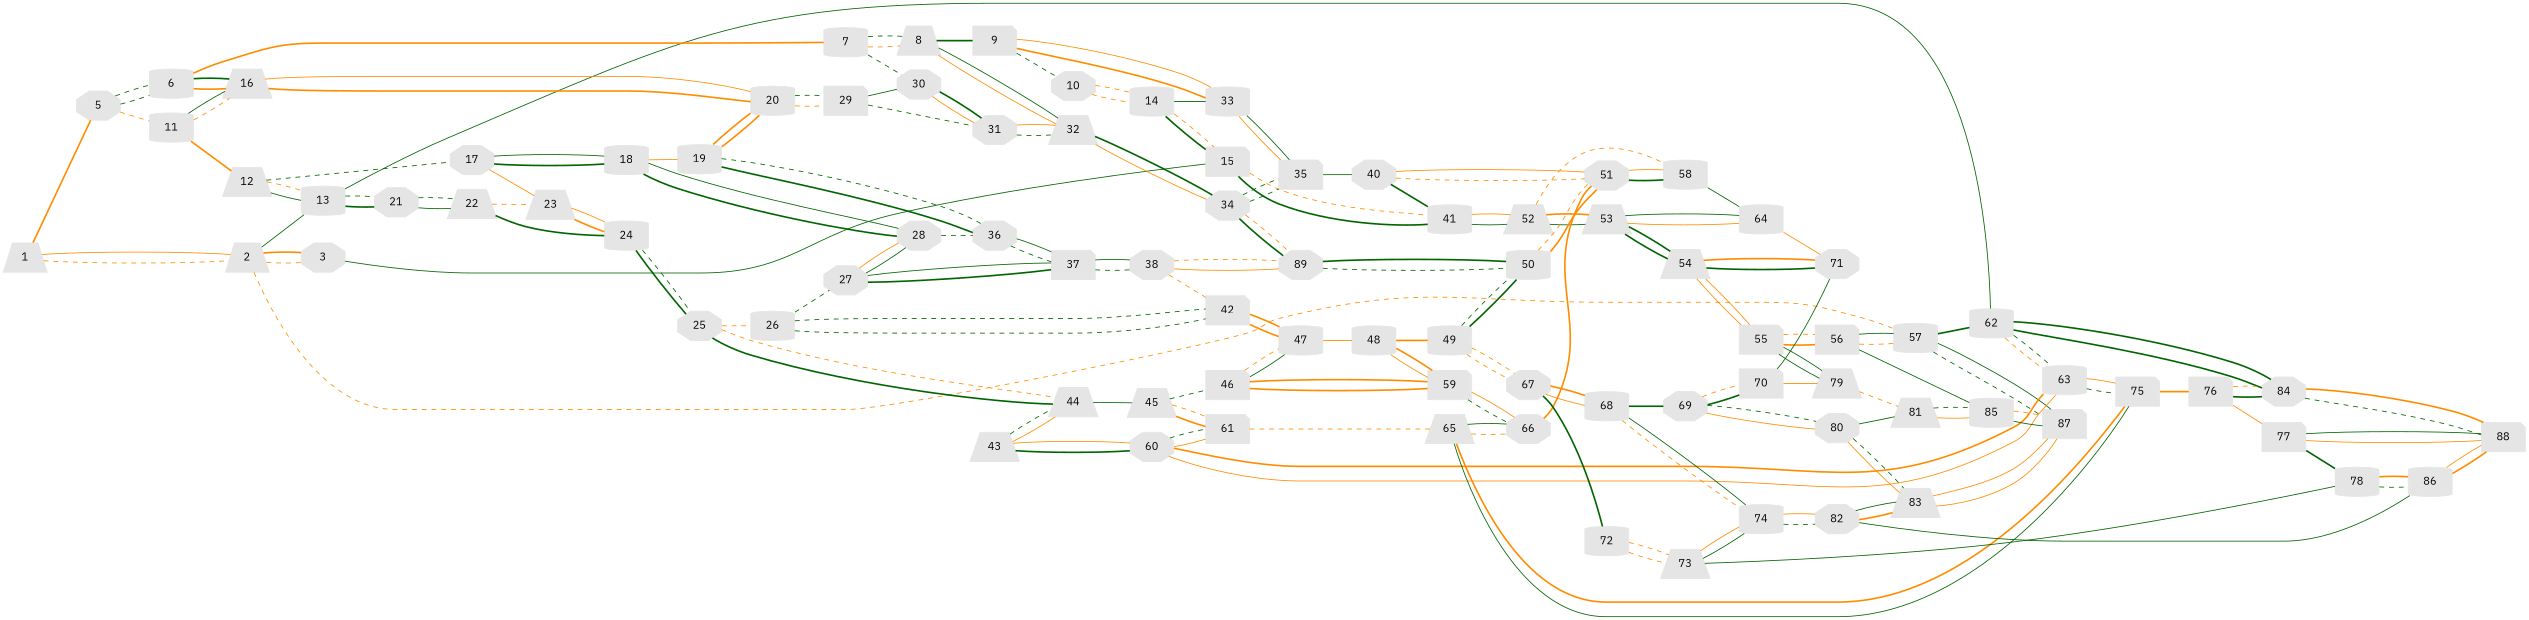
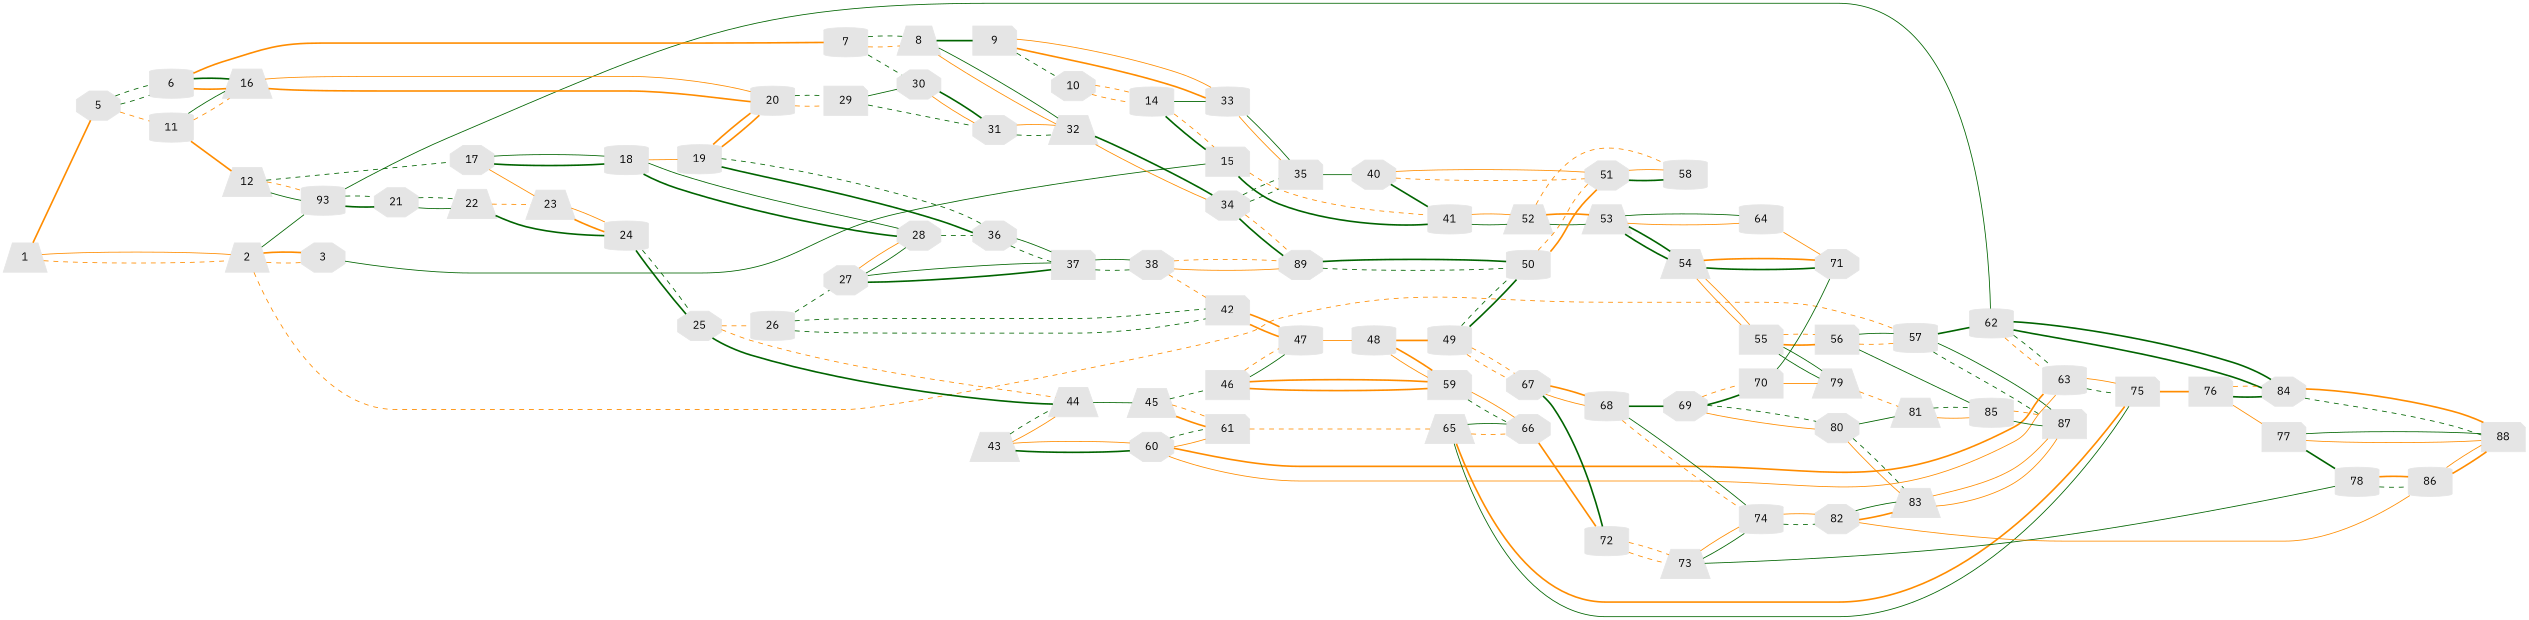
edge "58" -- "64": removed
node "13": label "13" -> "93"
edge "51" -- "66": now "72" -- "66"
edge "86" -- "82": color darkgreen -> darkorange
